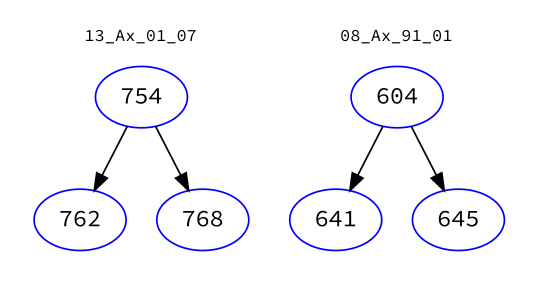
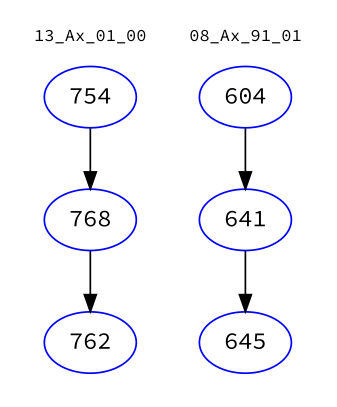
cluster "13_Ax_01_07": label "13_Ax_01_07" -> "13_Ax_01_00"
edge "754" -> "762": now "768" -> "762"
edge "604" -> "645": now "641" -> "645"
